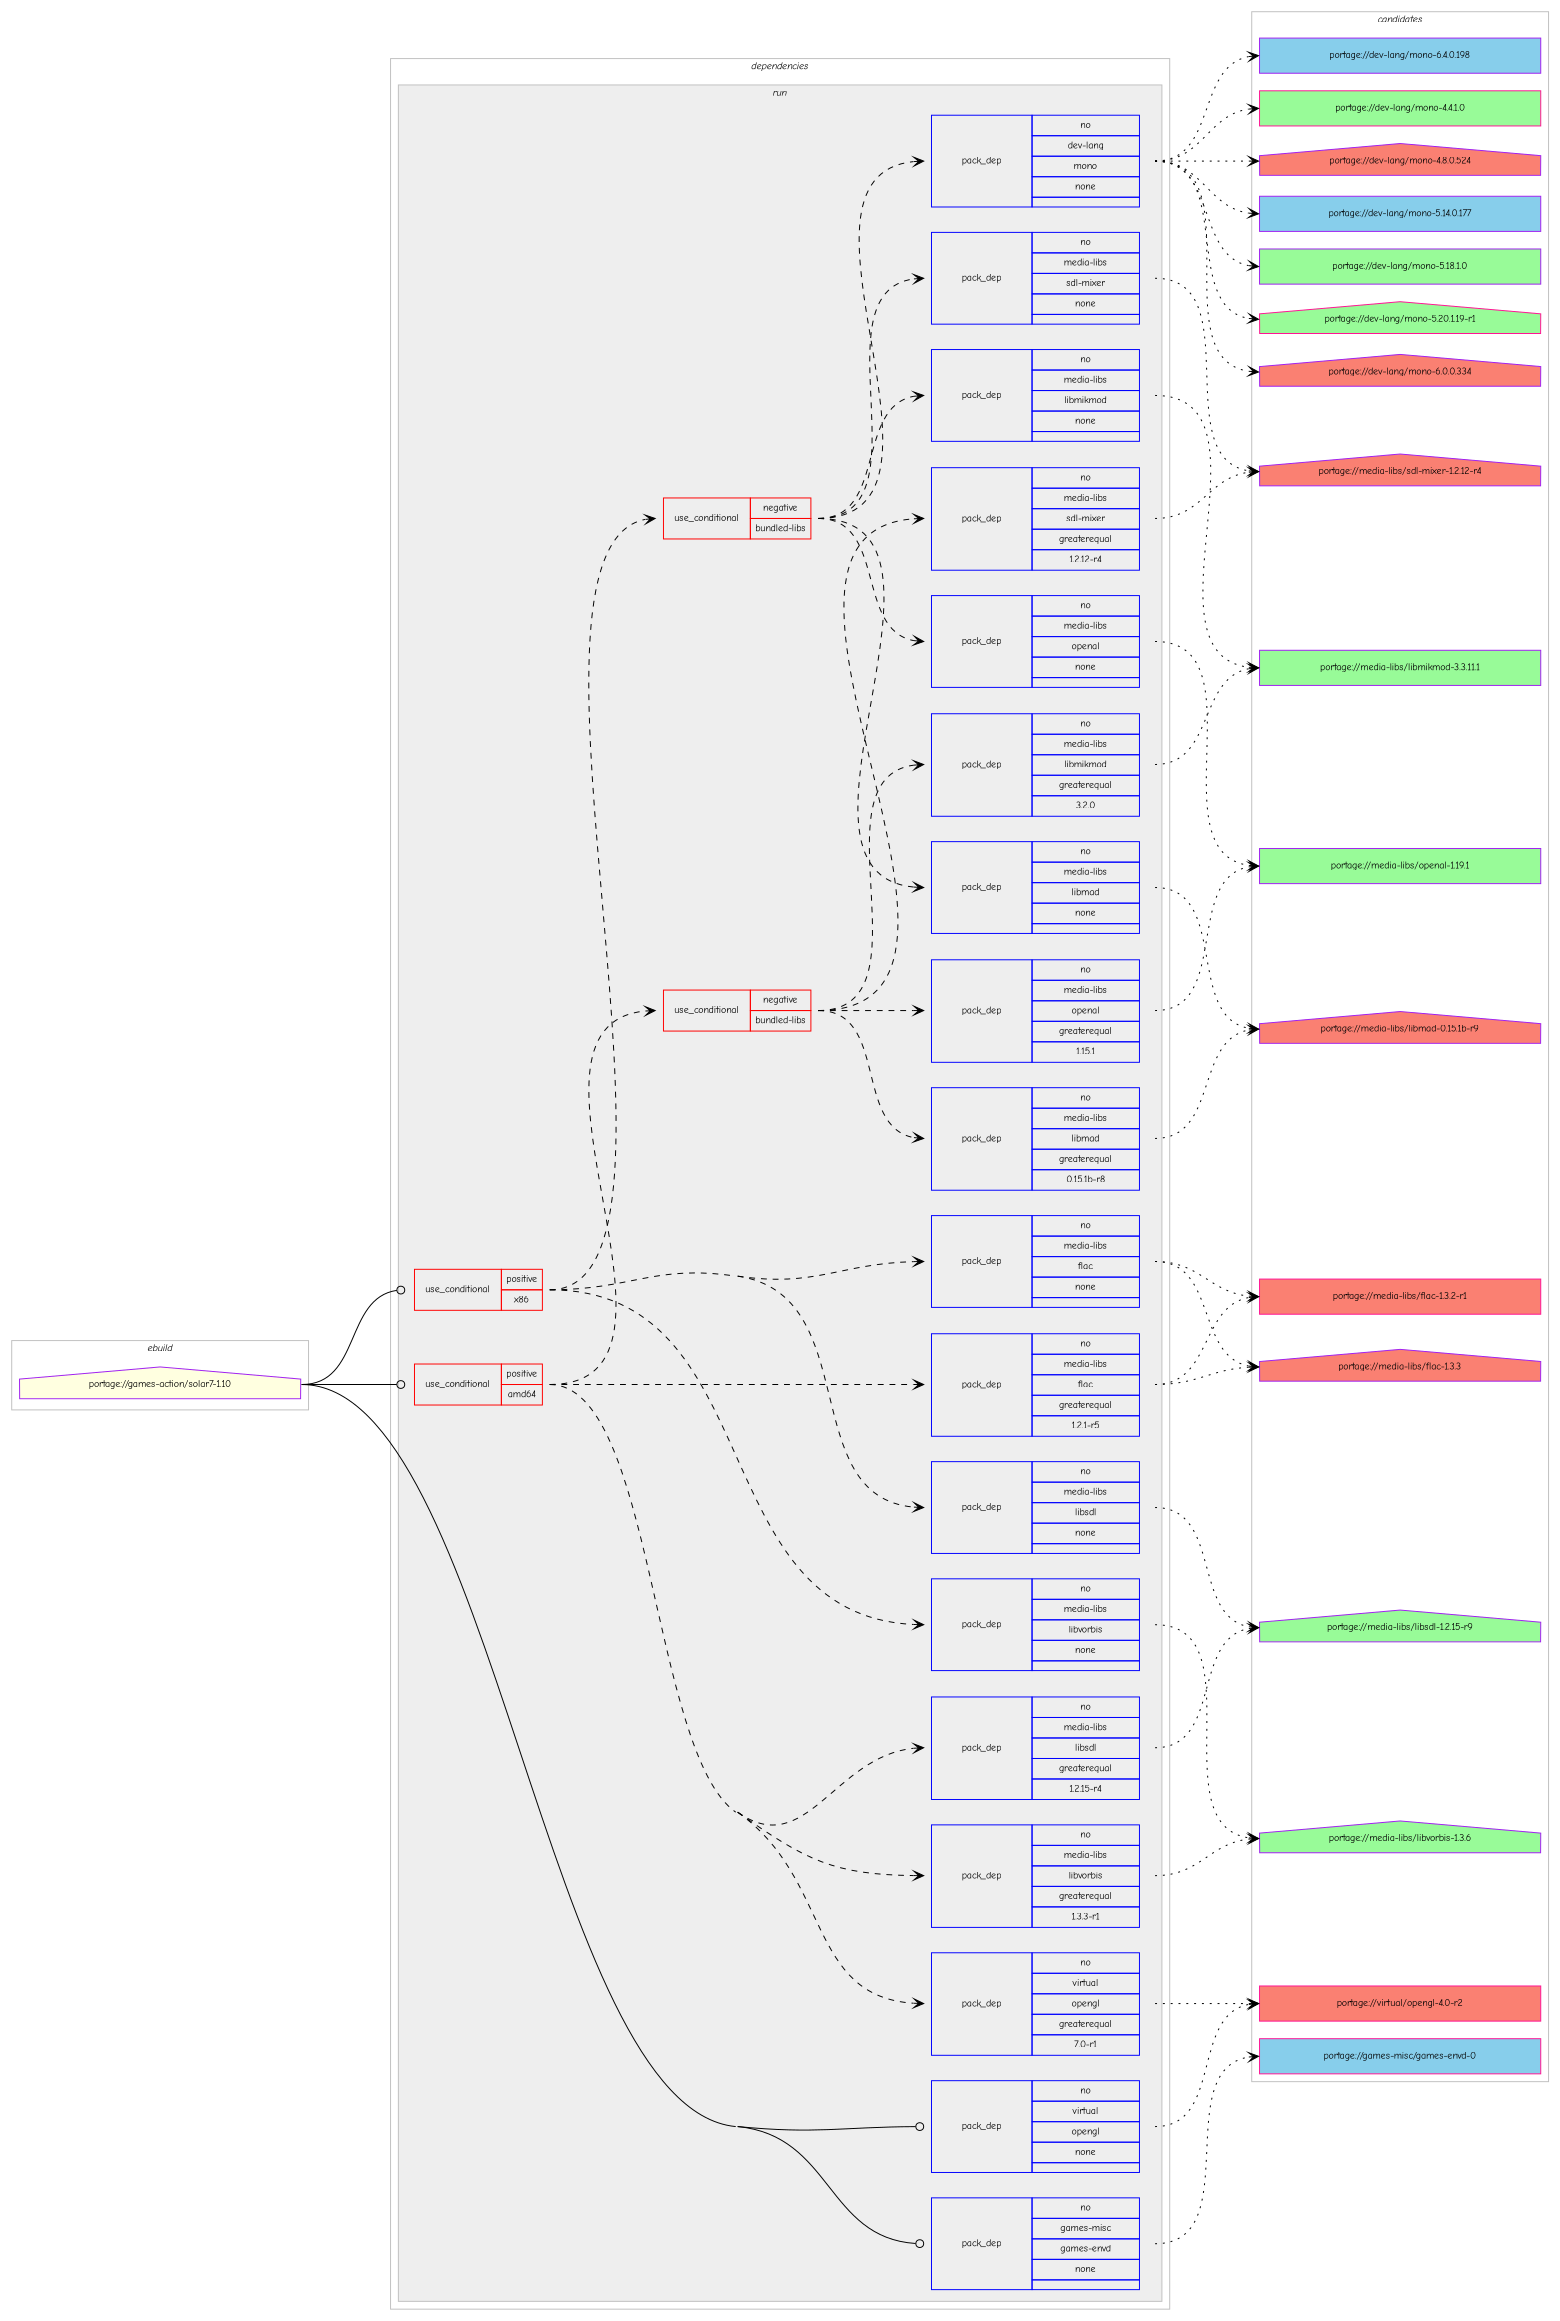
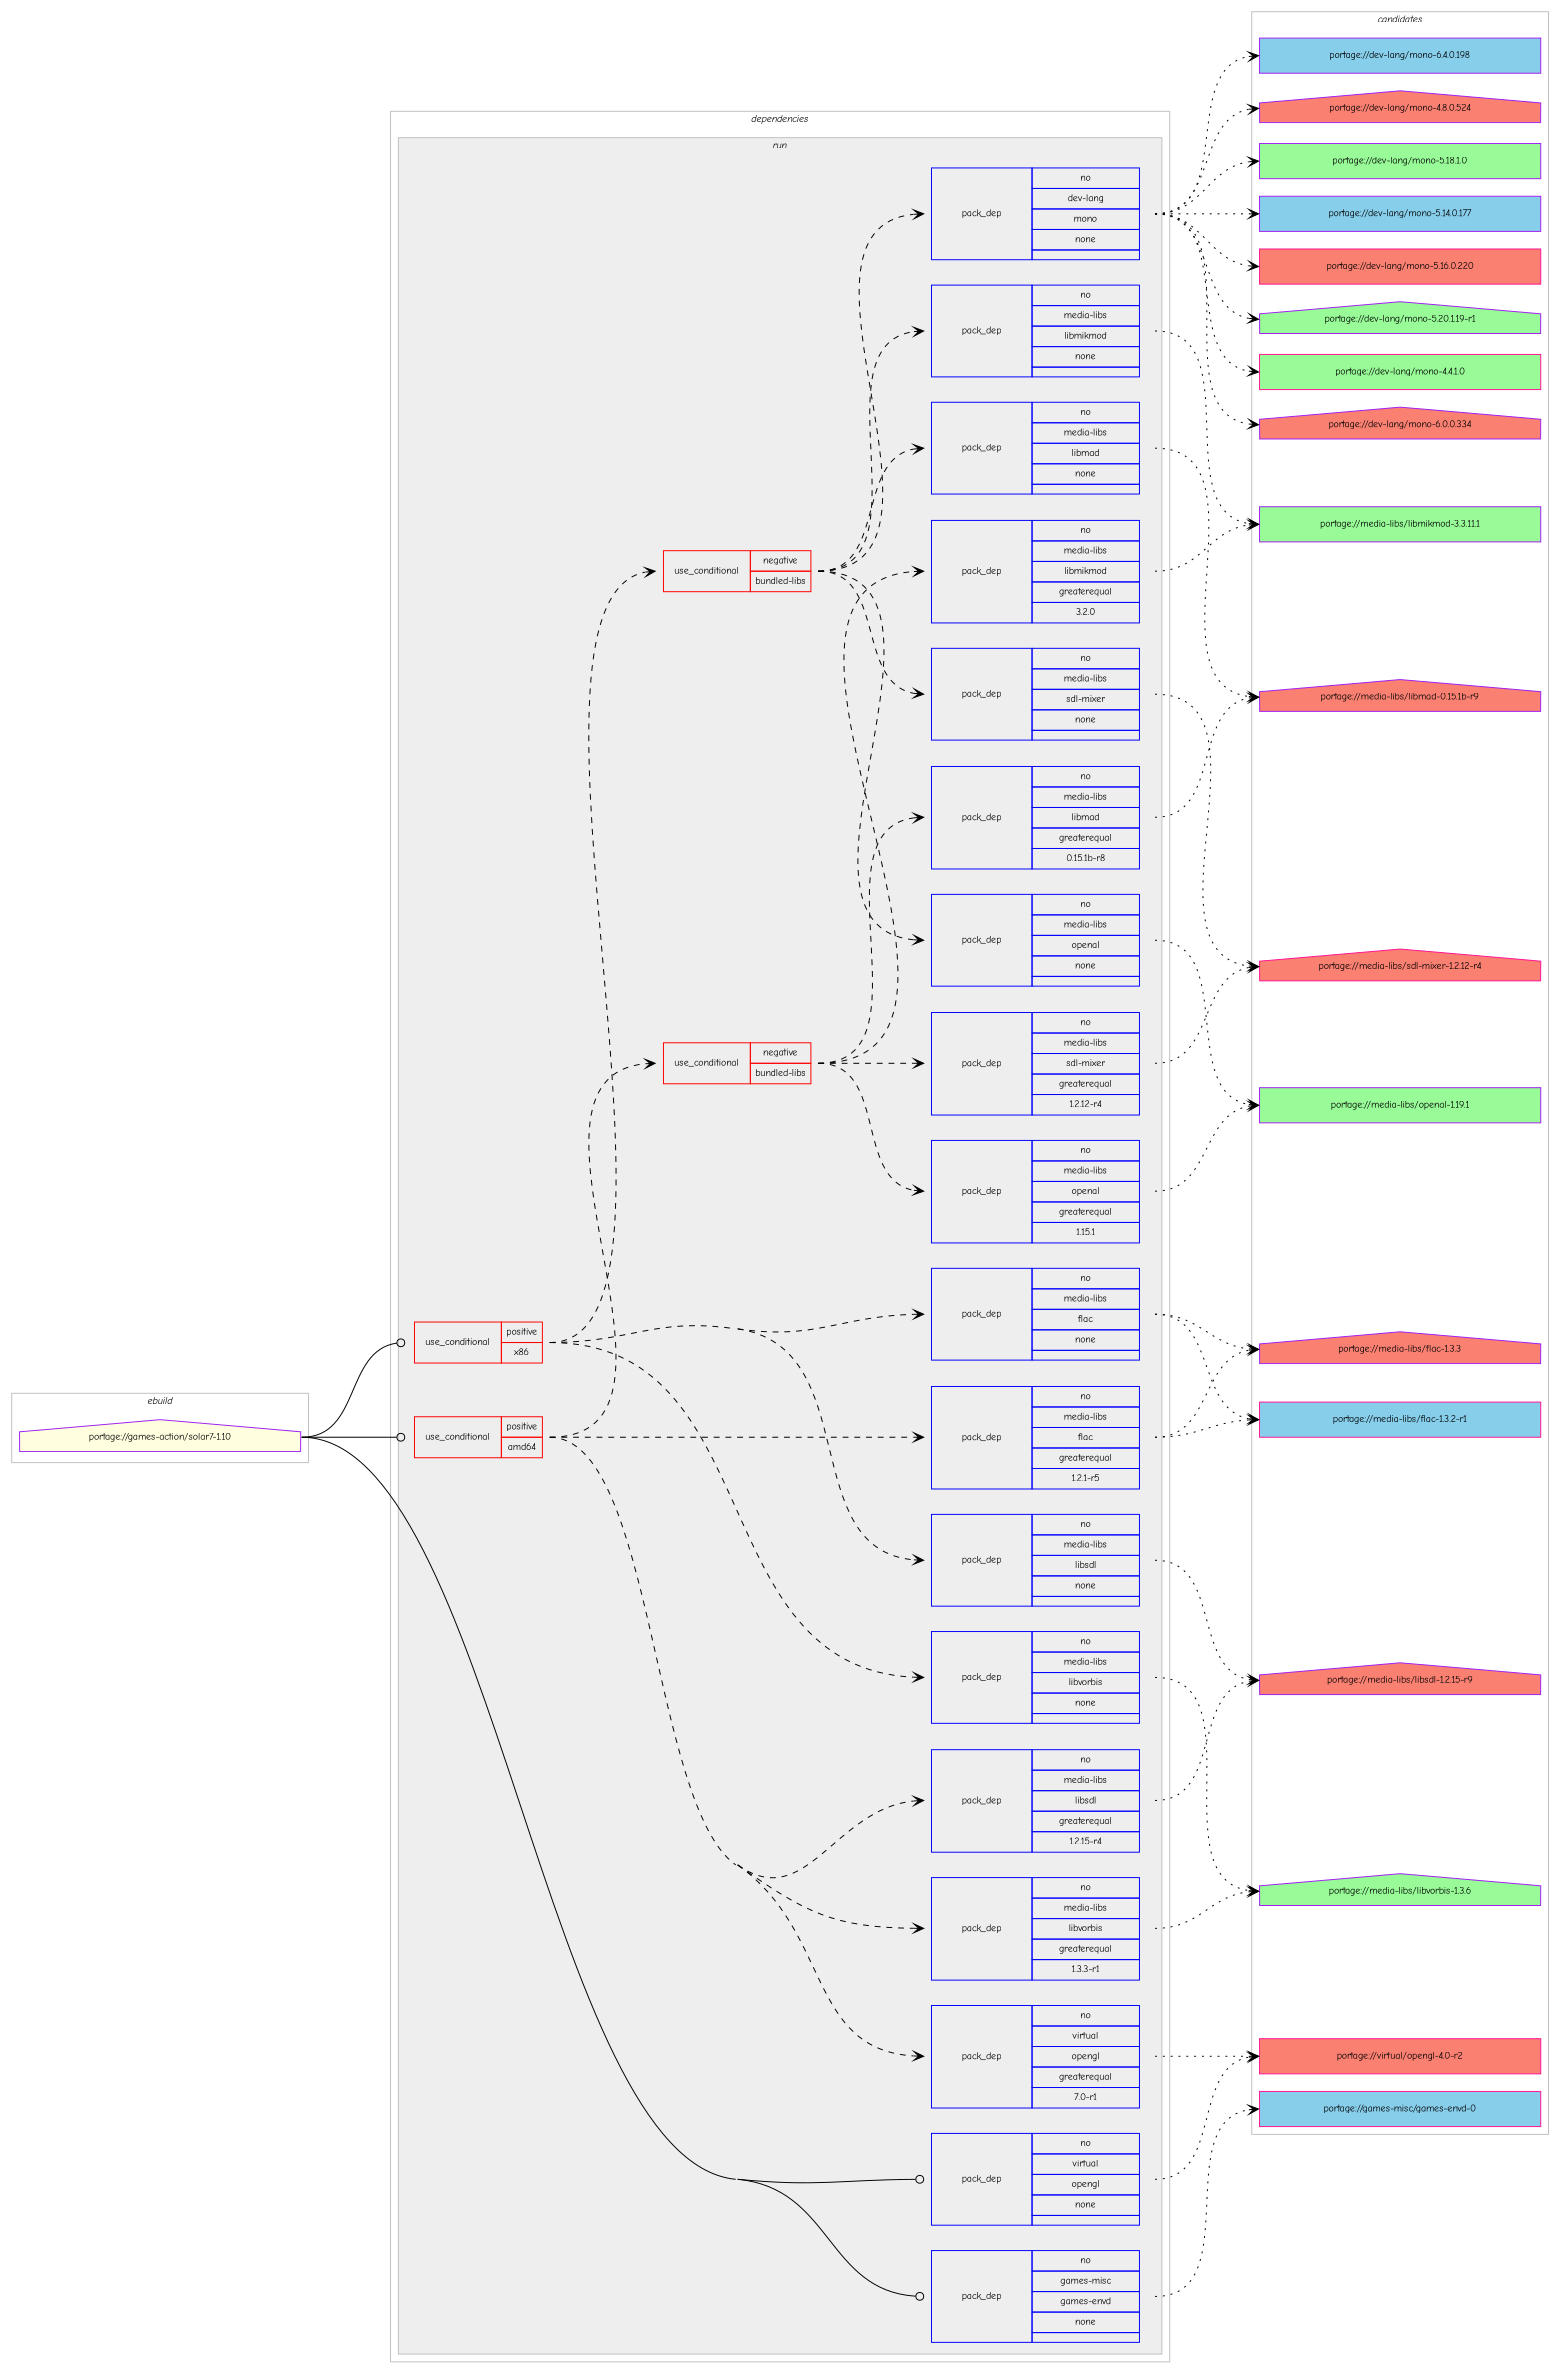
node "portage://dev-lang/mono-5.16.0.220": added
node "portage://dev-lang/mono-5.20.1.19-r1": color deeppink -> purple
node "portage://media-libs/sdl-mixer-1.2.12-r4": color purple -> deeppink
node "portage://media-libs/flac-1.3.2-r1": fillcolor salmon -> skyblue
node "portage://media-libs/libsdl-1.2.15-r9": fillcolor palegreen -> salmon
